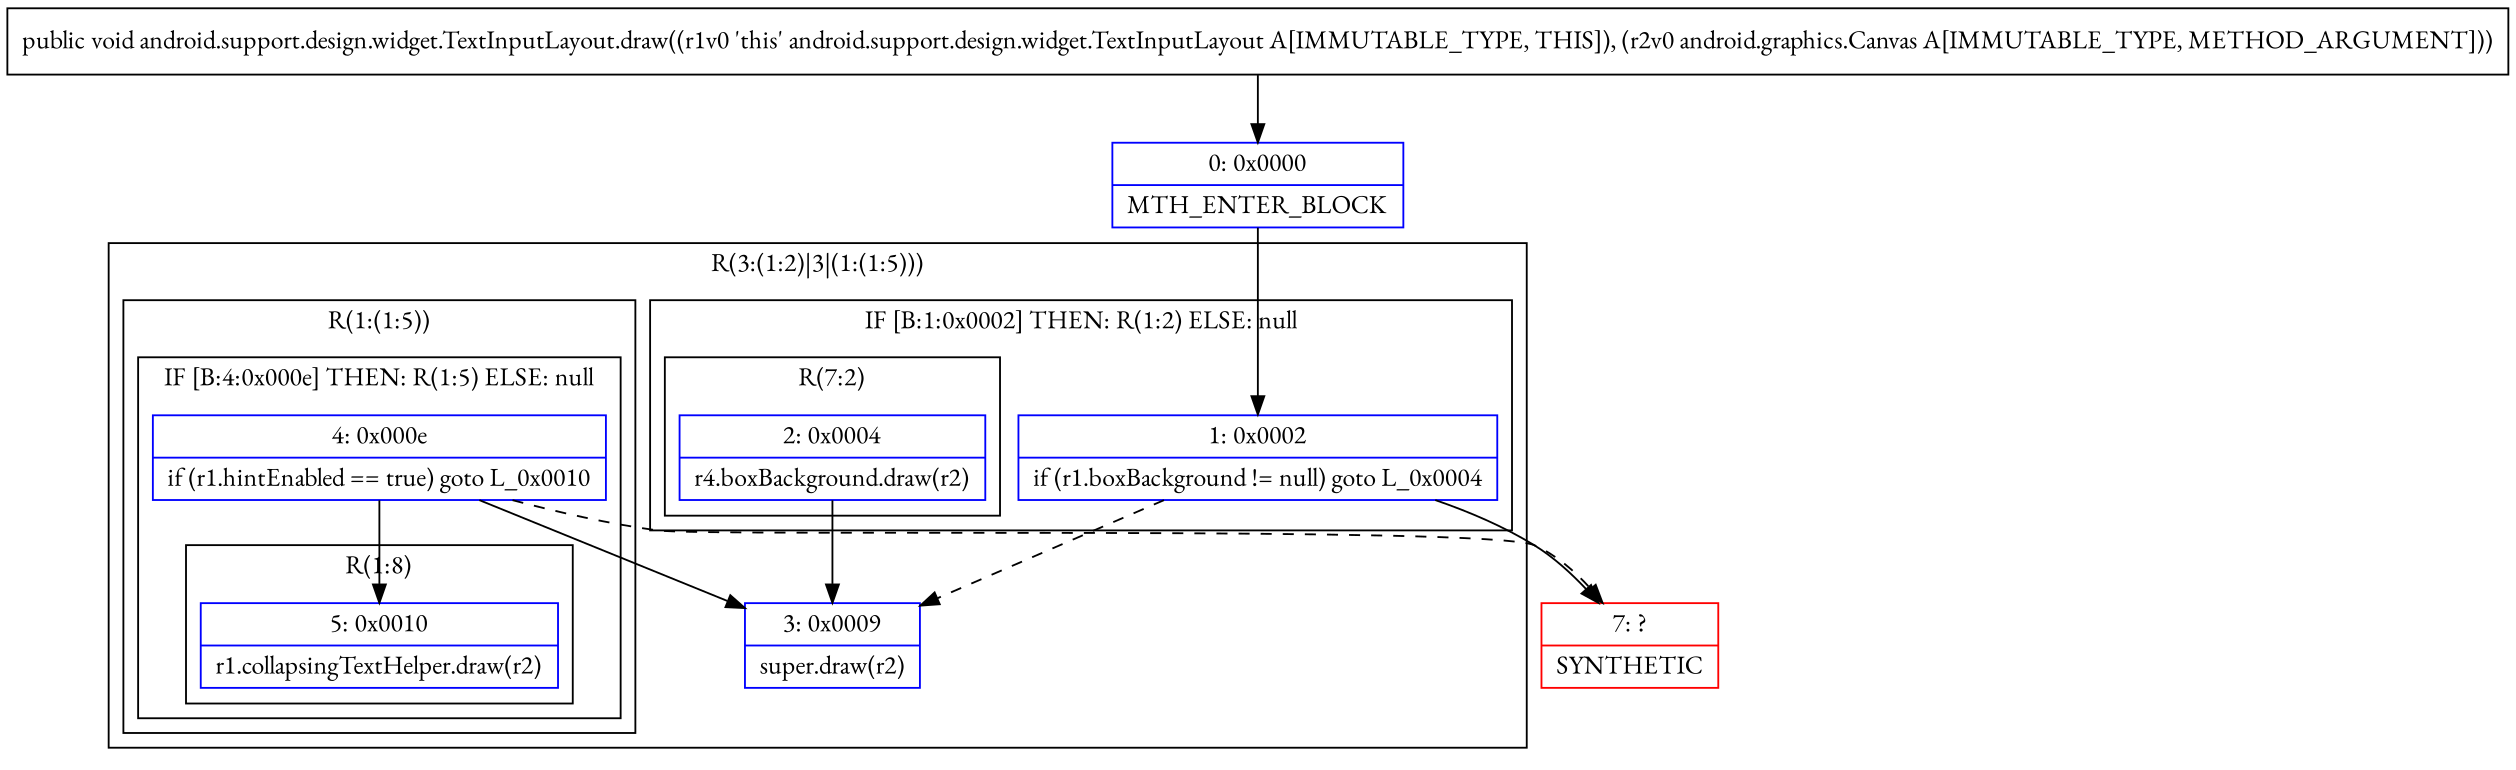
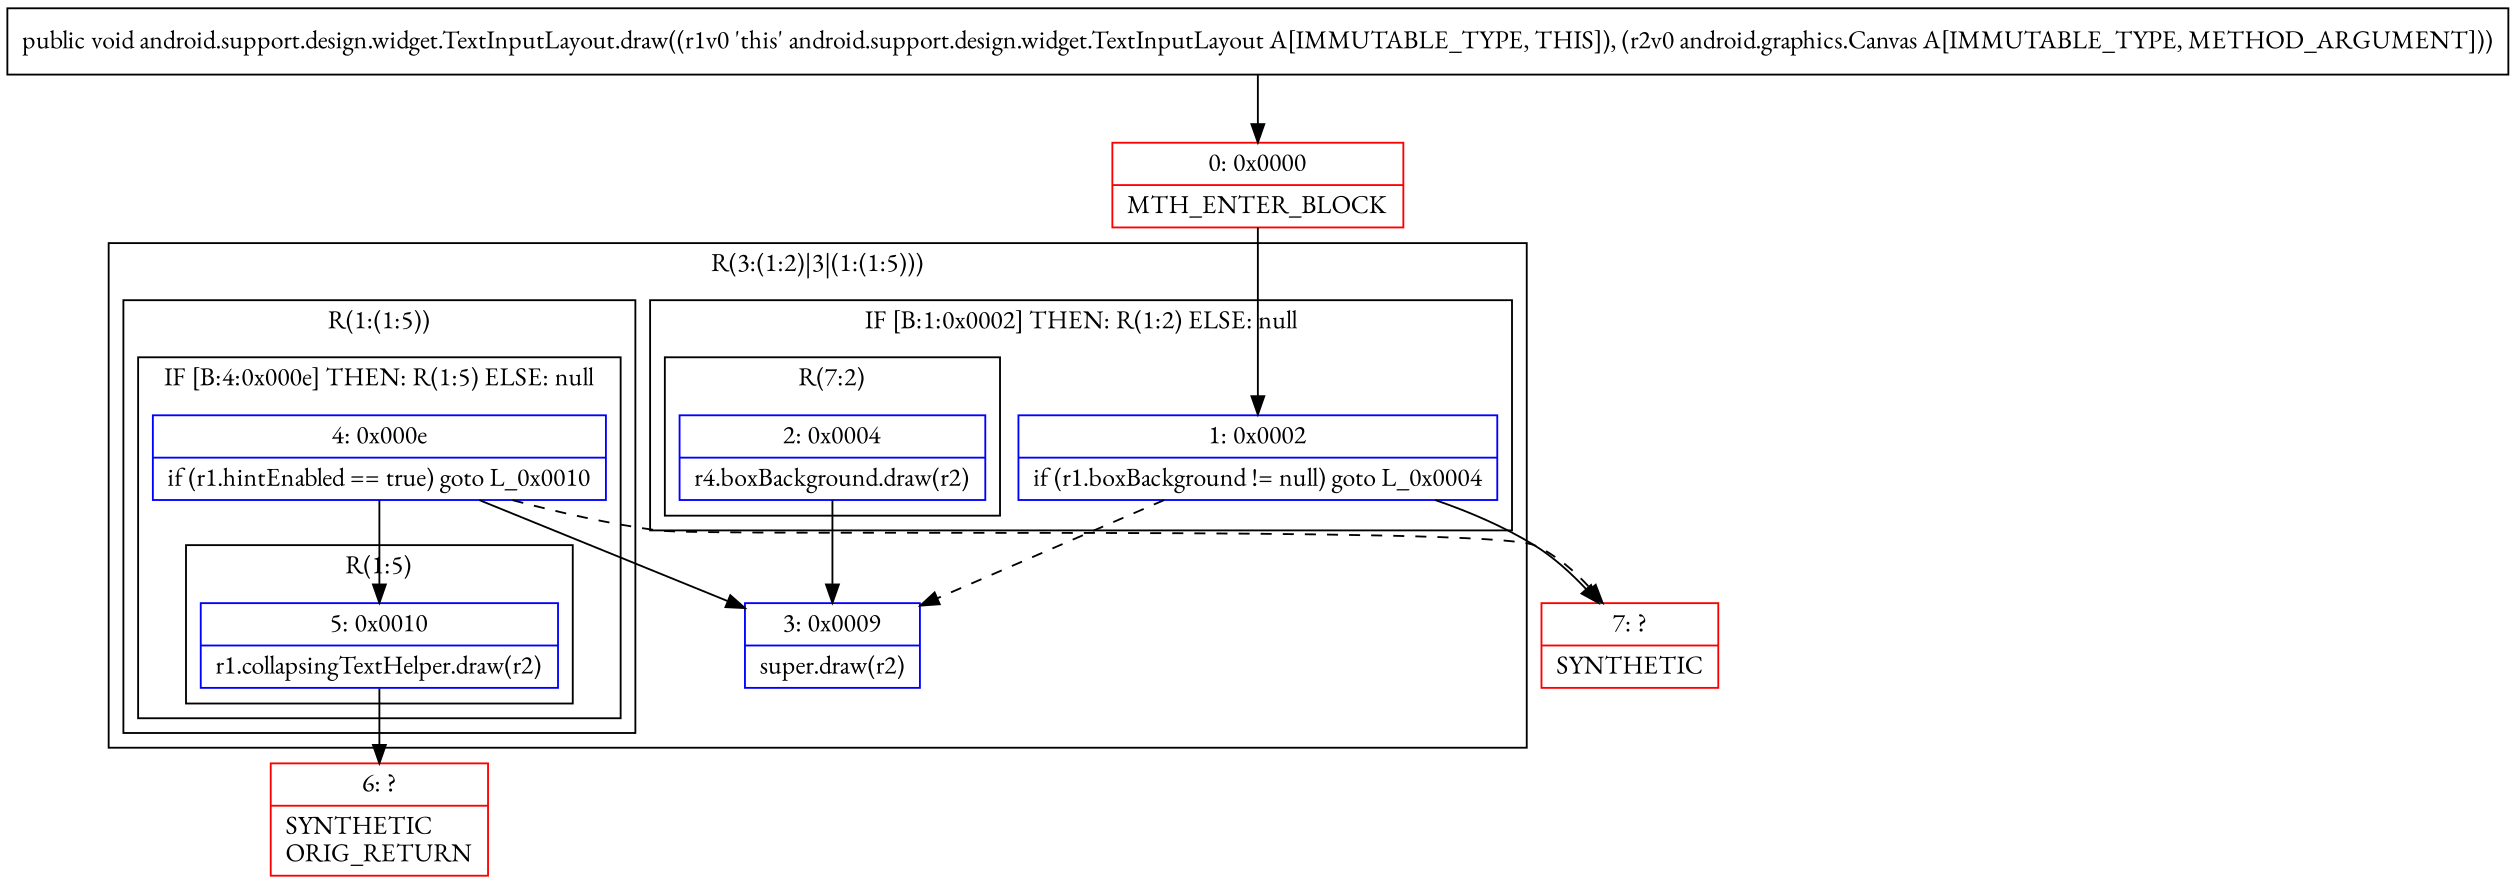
node "0: 0x0000": color blue -> red
cluster "R(1:8)": label "R(1:8)" -> "R(1:5)"
node "6: ?": added
